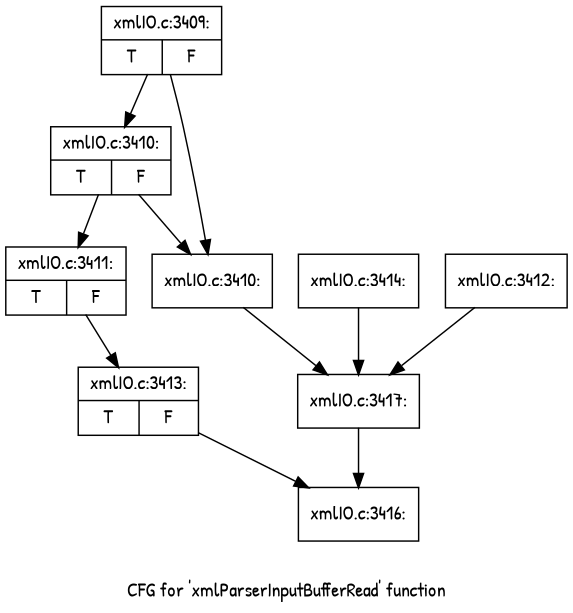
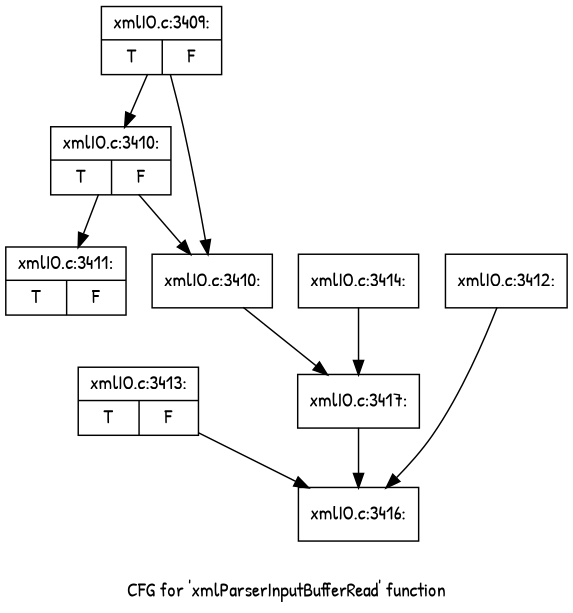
edge "xmlIO.c:3411:" -> "xmlIO.c:3413:": removed
edge "xmlIO.c:3412:" -> "xmlIO.c:3417:": now "xmlIO.c:3412:" -> "xmlIO.c:3416:"
